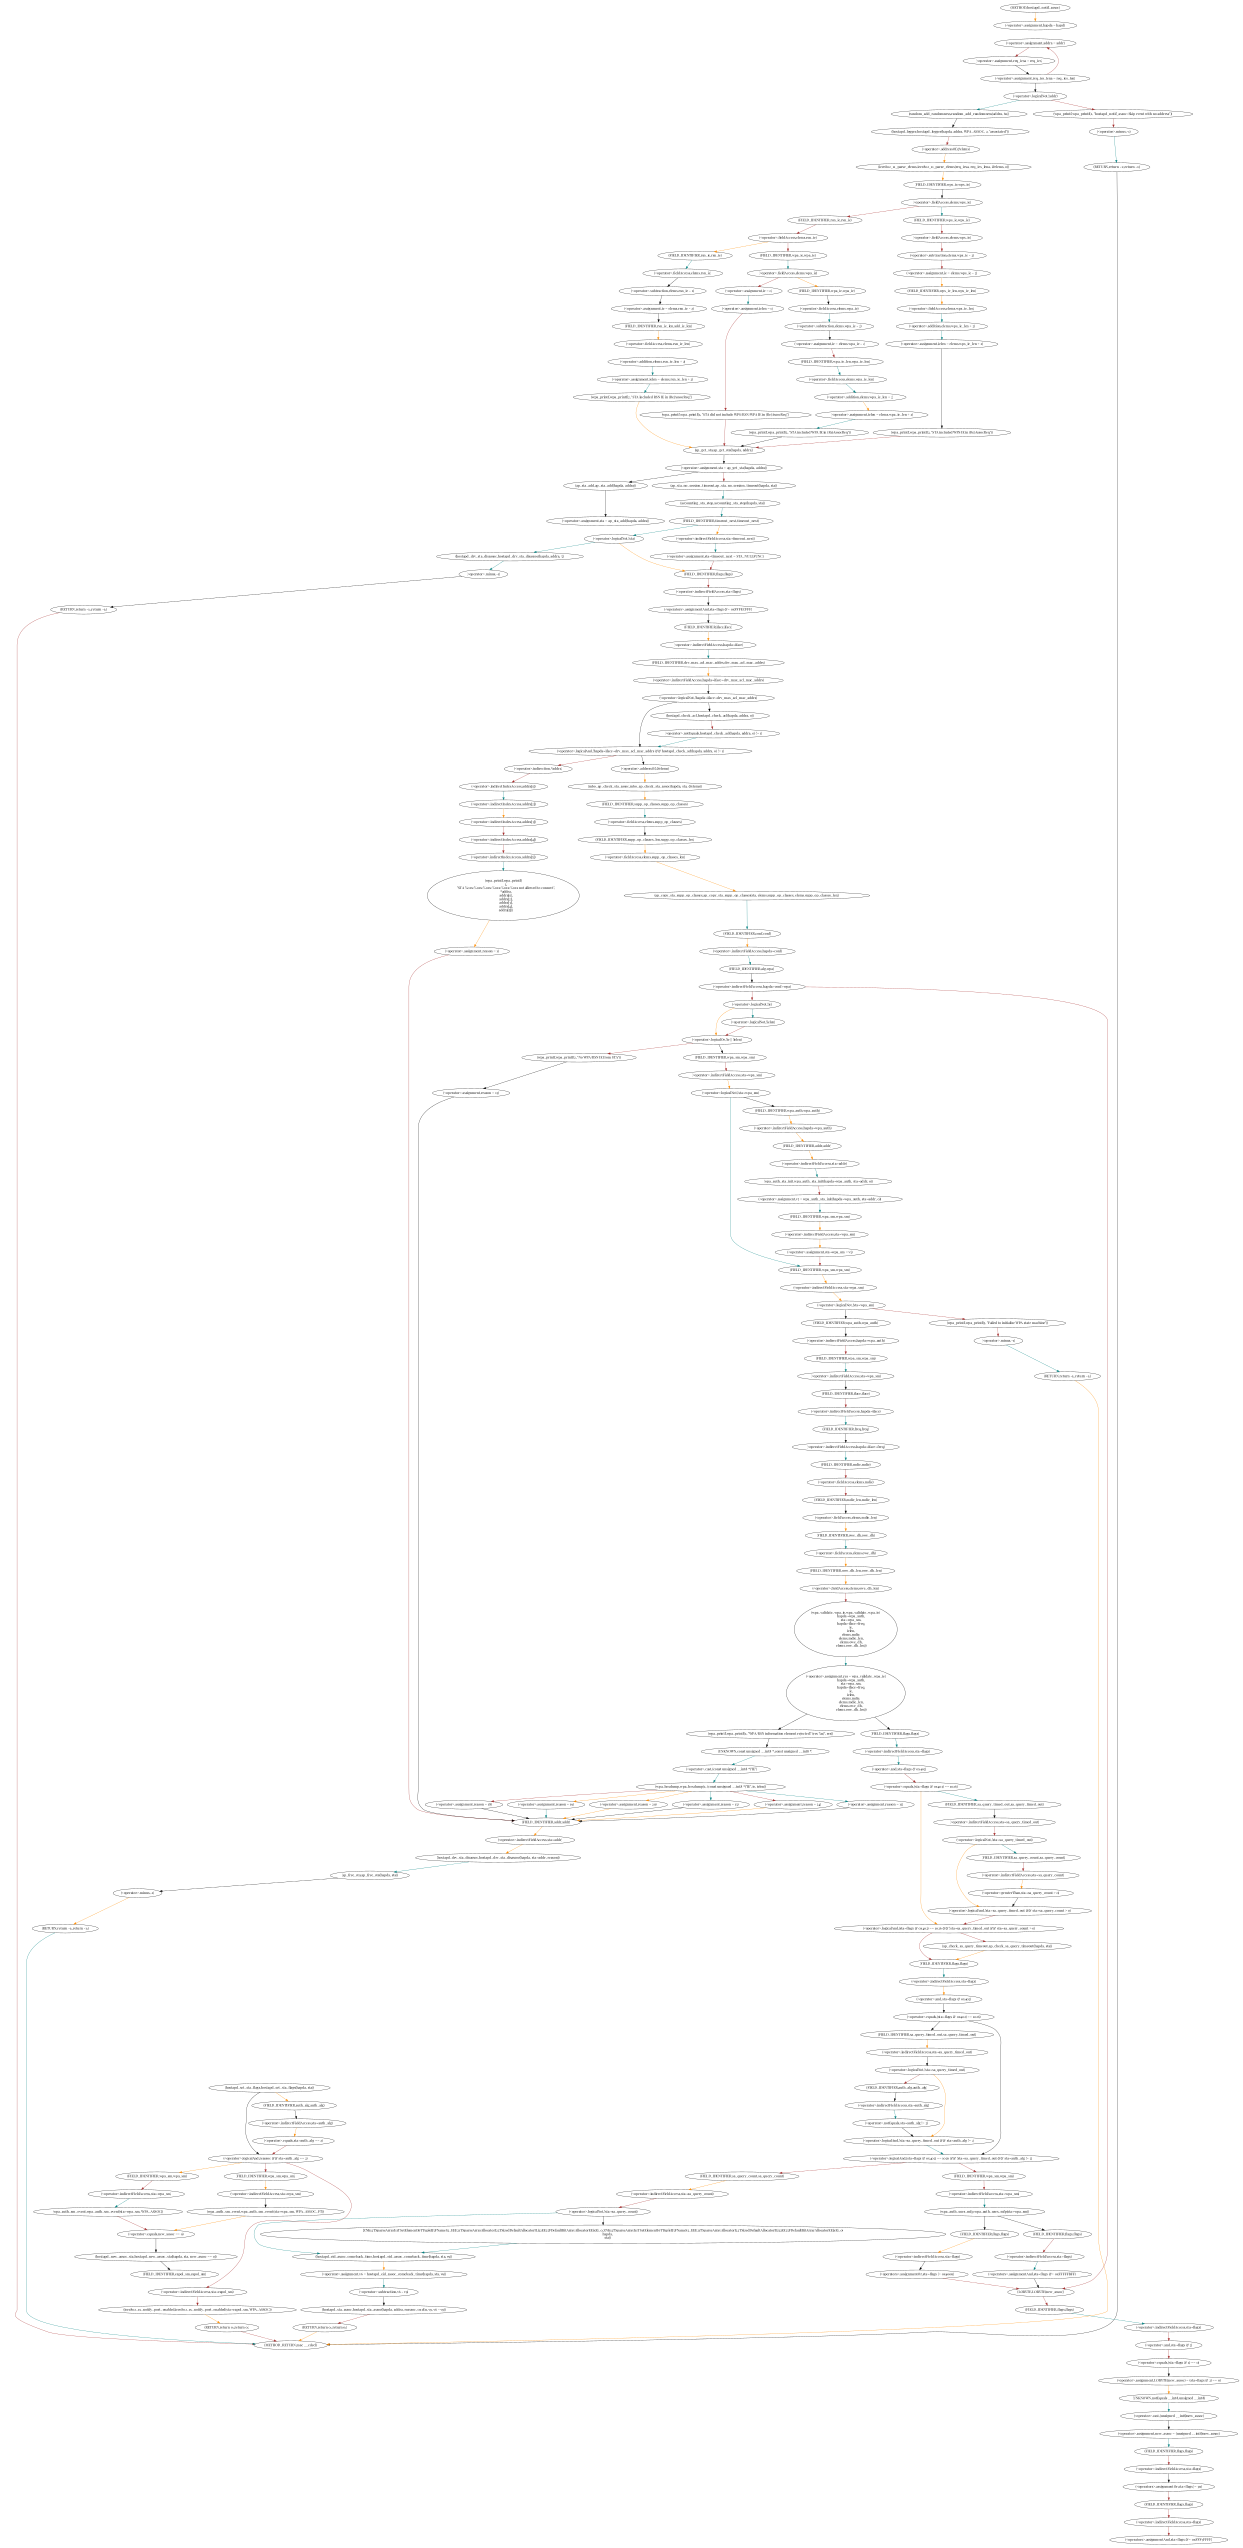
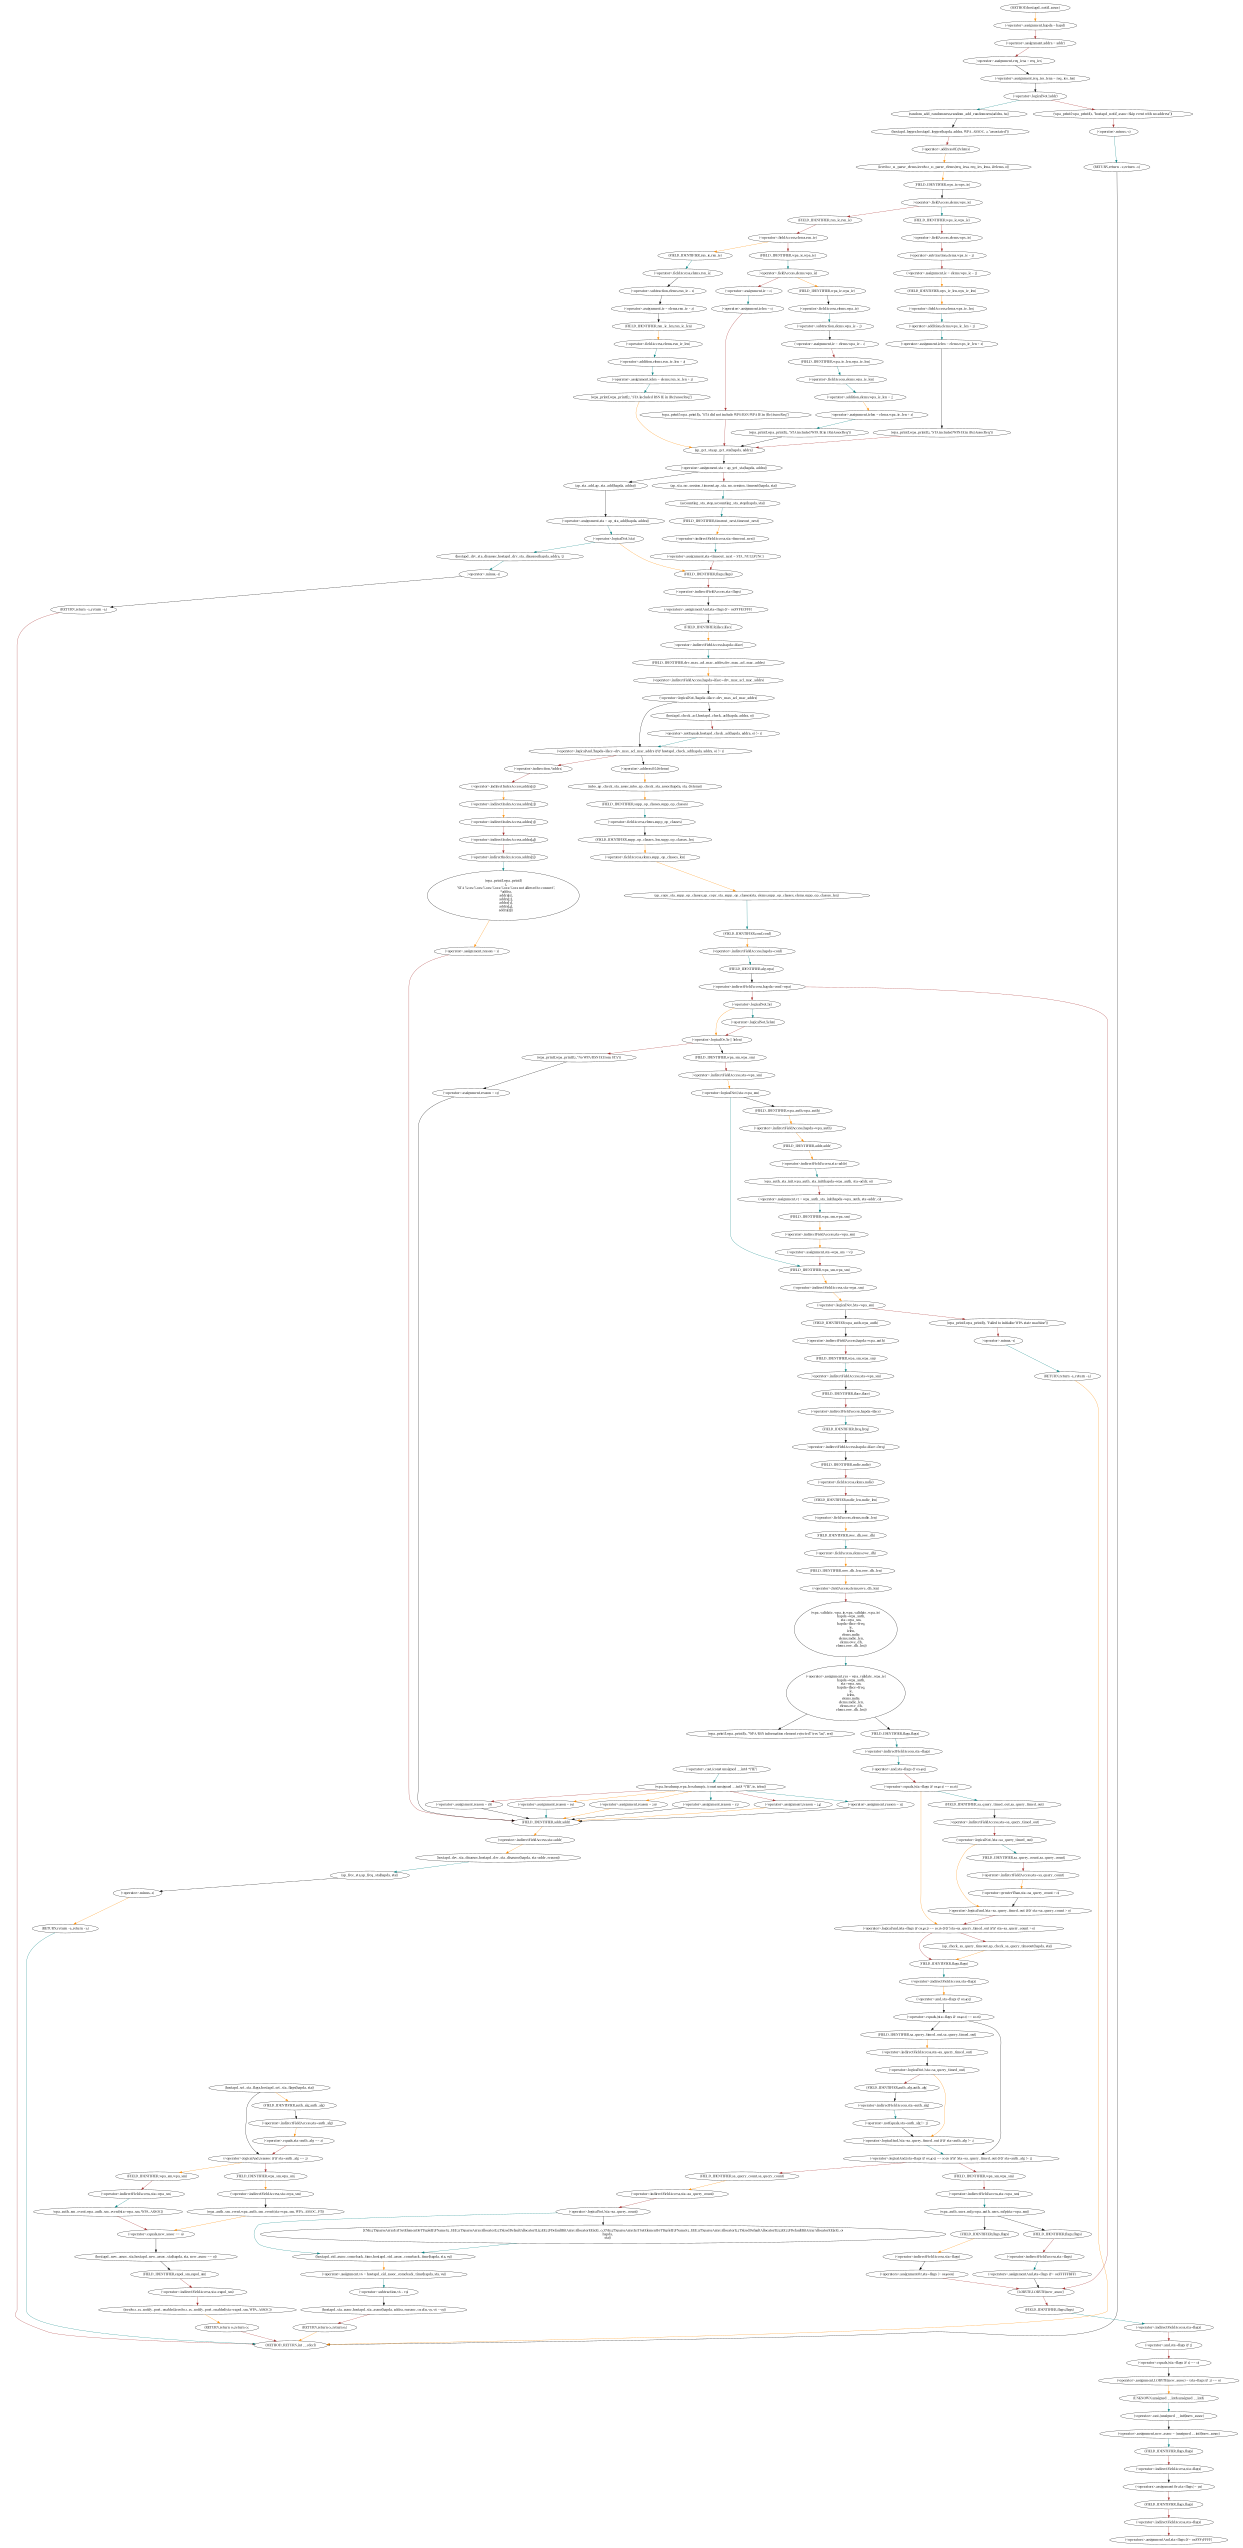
edge "(<operator>.assignment,req_ies_lena = req_ies_len)" -> "(<operator>.assignment,addra = addr)": now "(<operator>.assignment,hapda = hapd)" -> "(<operator>.assignment,addra = addr)"
node "(FIELD_IDENTIFIER,rsn_ie_len,add_ie_len)": label "(FIELD_IDENTIFIER,rsn_ie_len,add_ie_len)" -> "(FIELD_IDENTIFIER,rsn_ie_len,rsn_ie_len)"
edge "(<operator>.fieldAccess,elems.rsn_ie_len)" -> "(<operator>.addition,elems.rsn_ie_len + 2)": added
edge "(FIELD_IDENTIFIER,timeout_next,timeout_next)" -> "(<operator>.logicalNot,!sta)": now "(<operator>.assignment,sta = ap_sta_add(hapda, addra))" -> "(<operator>.logicalNot,!sta)"
edge "(<operator>.indirectIndexAccess,addra[1])" -> "(<operator>.indirectIndexAccess,addra[2])": color teal -> darkorange
edge "(<operator>.indirectFieldAccess,hapda->iface->freq)" -> "(FIELD_IDENTIFIER,mdie,mdie)": color teal -> black
node "(UNKNOWN,const unsigned __int8 *,const unsigned __int8 *)": removed
node "(ap_free_sta,ap_free_sta(hapda, sta))": label "(ap_free_sta,ap_free_sta(hapda, sta))" -> "(ap_free_sta,ap_freq_sta(hapda, sta))"
edge "(<operator>.logicalAnd,reassoc && sta->auth_alg == 2)" -> "(<operator>.indirectFieldAccess,sta->eapol_sm)": now "(FIELD_IDENTIFIER,eapol_sm,eapol_sm)" -> "(<operator>.indirectFieldAccess,sta->eapol_sm)"
node "(METHOD_RETURN,mac __cdecl)": label "(METHOD_RETURN,mac __cdecl)" -> "(METHOD_RETURN,int __cdecl)"
node "(UNKNOWN,notEquals __int8,unsigned __int8)": label "(UNKNOWN,notEquals __int8,unsigned __int8)" -> "(UNKNOWN,unsigned __int8,unsigned __int8)"
